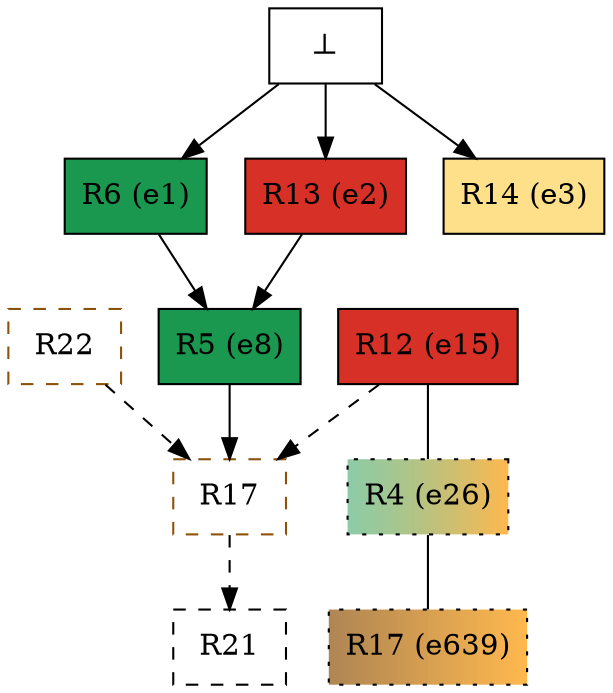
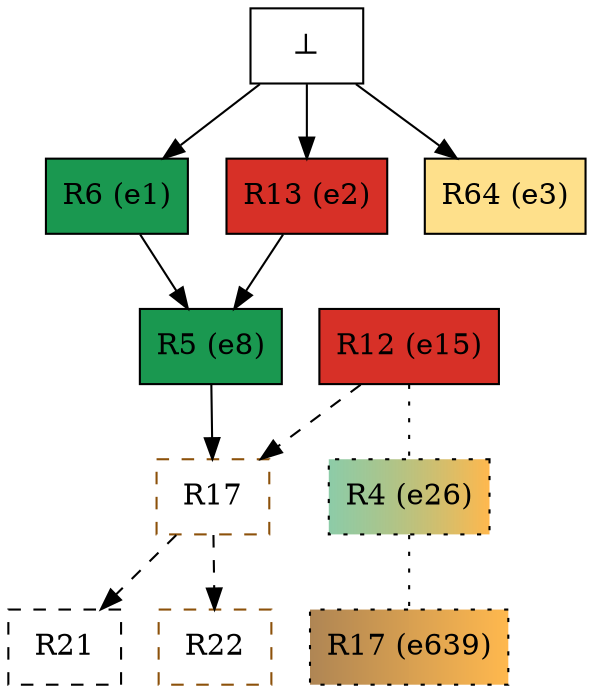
node "R14 (e3)": label "R14 (e3)" -> "R64 (e3)"
edge "R22" -> "R17": reversed
edge "R12 (e15)" -- "R4 (e26)": style solid -> dotted
edge "R4 (e26)" -- "R17 (e639)": style solid -> dotted
